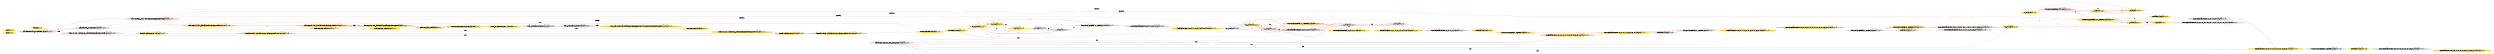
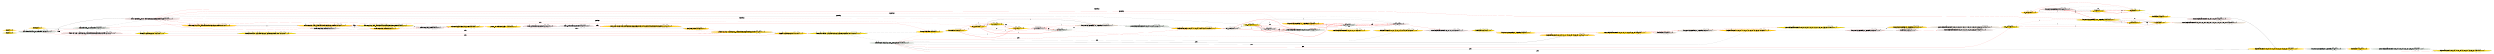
node "KStream<Integer,String> joined@@@9@@@['0', '0', '1']": fillcolor gold -> lightgrey
